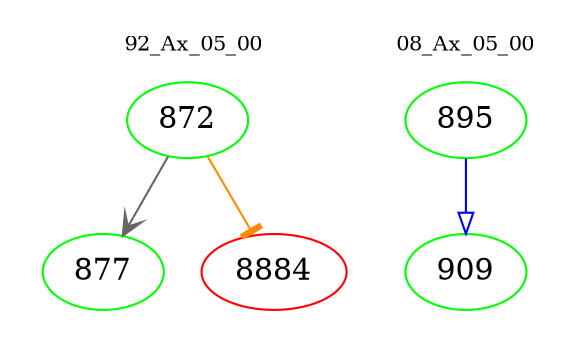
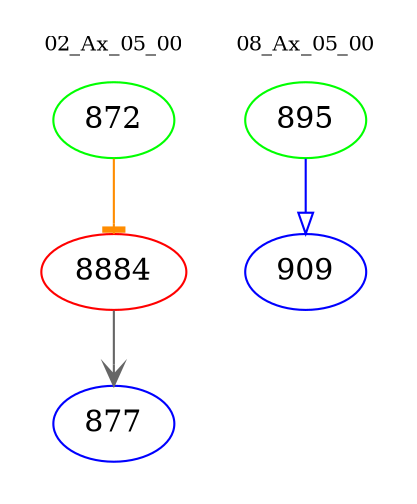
cluster "92_Ax_05_00": label "92_Ax_05_00" -> "02_Ax_05_00"
edge "872" -> "877": now "8884" -> "877"
node "877": color green -> blue
node "909": color green -> blue
